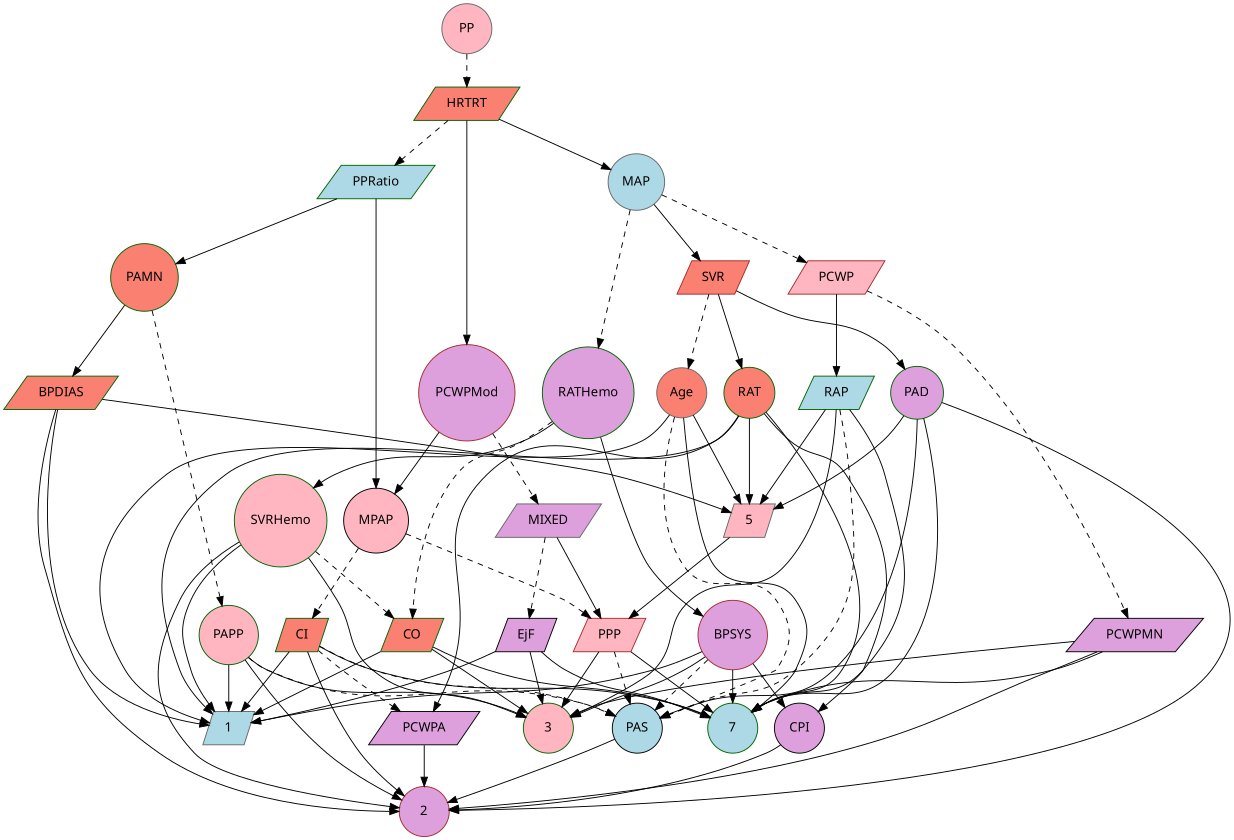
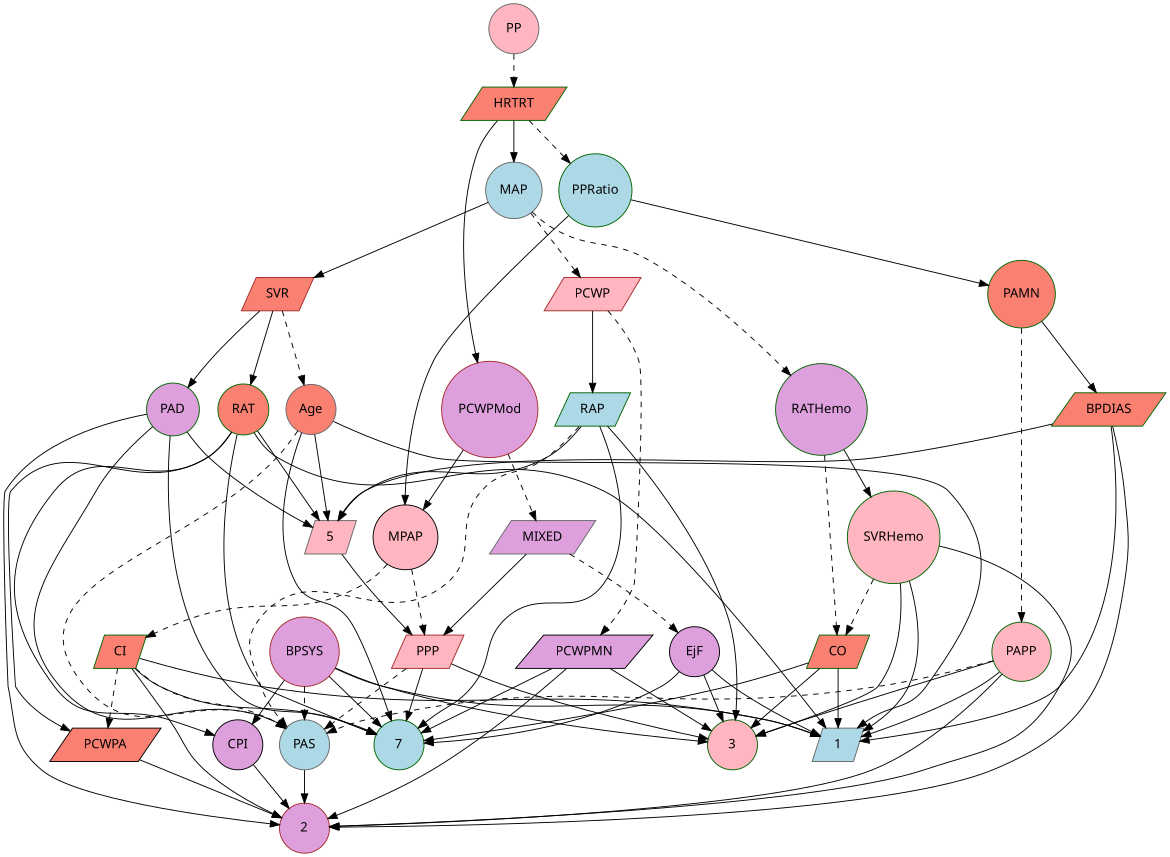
node "PPRatio": shape parallelogram -> circle
edge "RATHemo" -> "BPSYS": removed
node "EjF": shape parallelogram -> circle
node "PCWPA": fillcolor plum -> salmon
node "PAS": color black -> gray40
